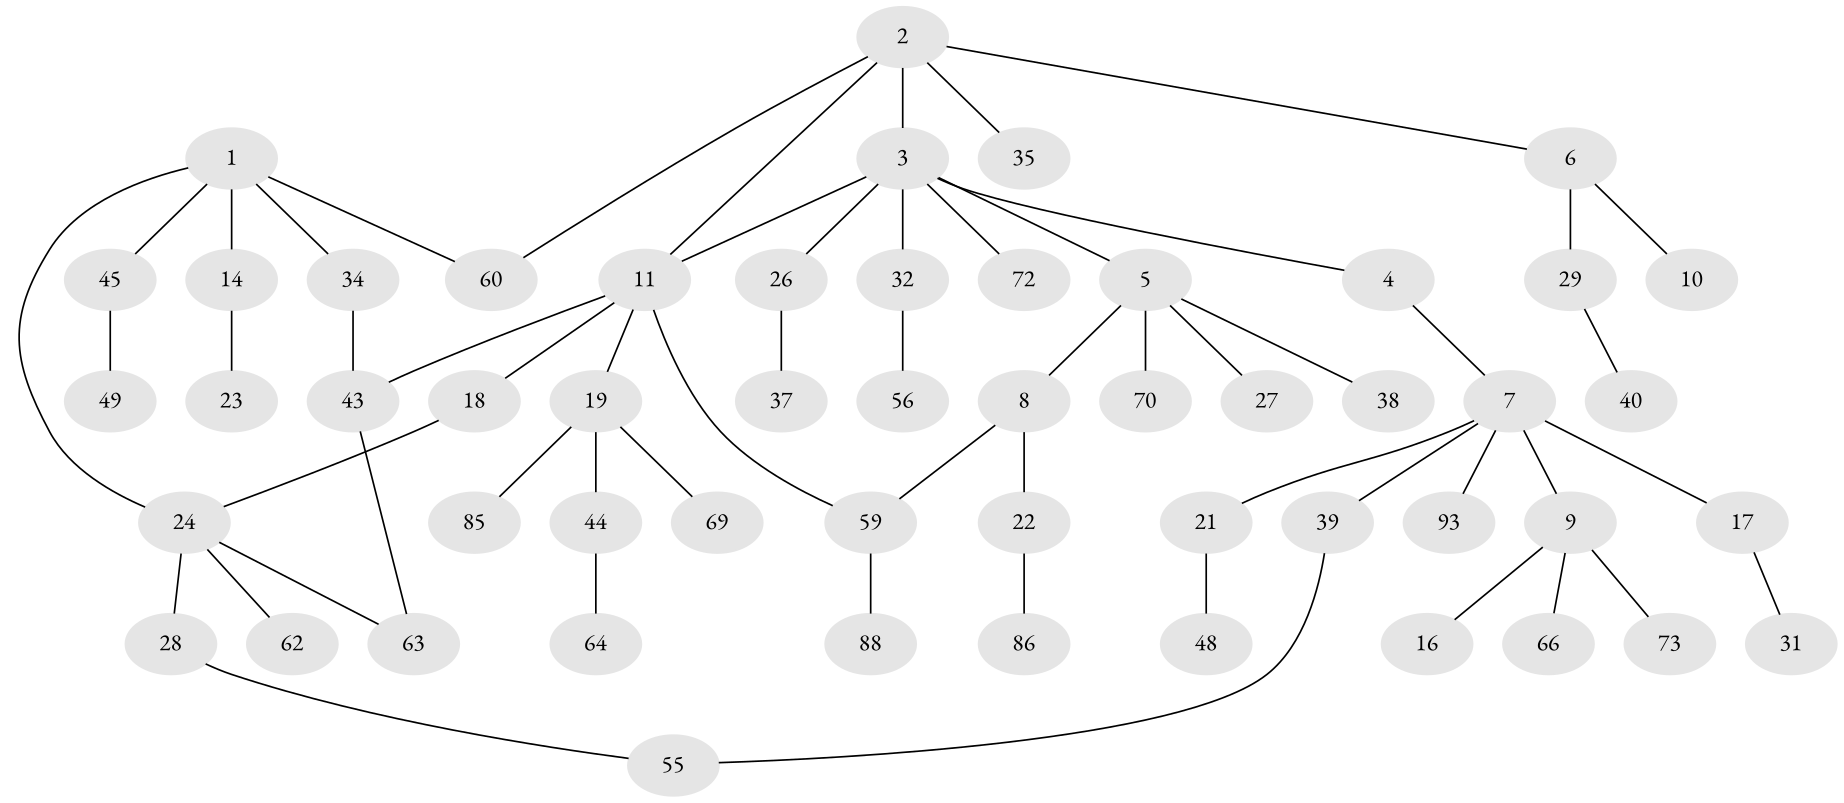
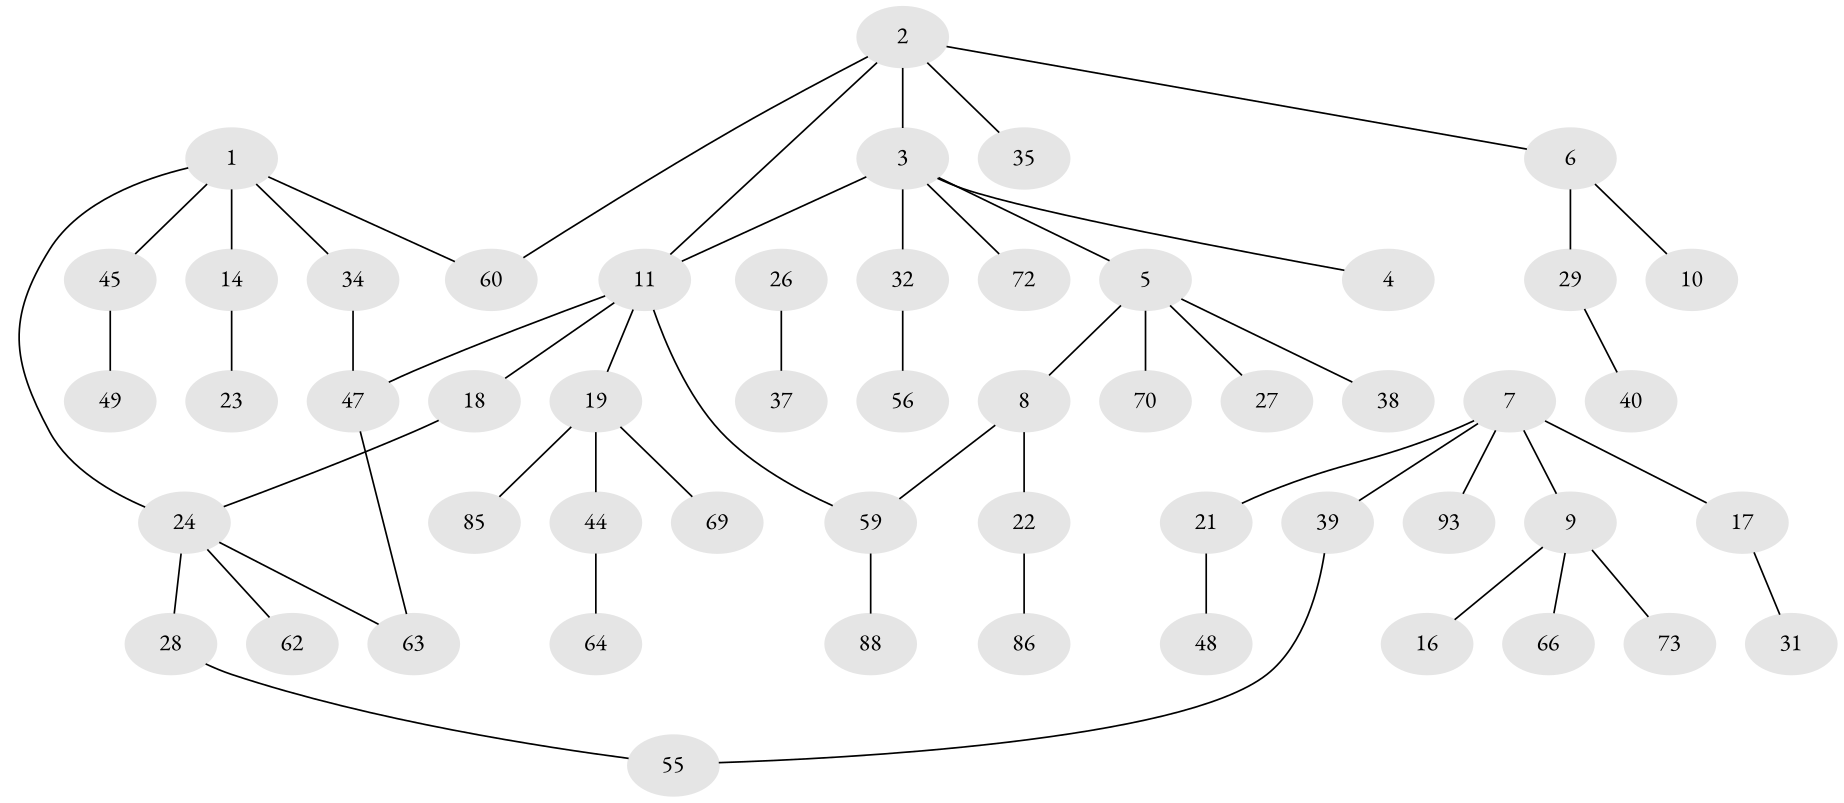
edge "3" -- "26": removed
edge "4" -- "7": removed
node "43": label "43" -> "47"
